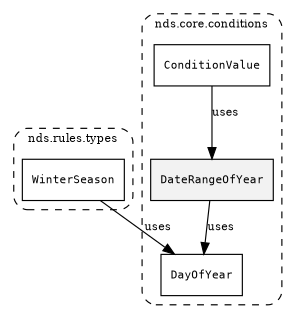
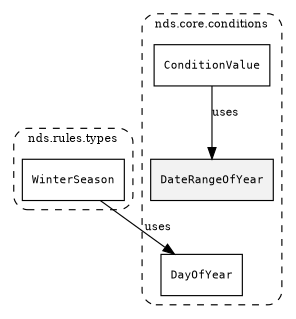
edge "DateRangeOfYear" -> "DayOfYear": removed, label "uses"
